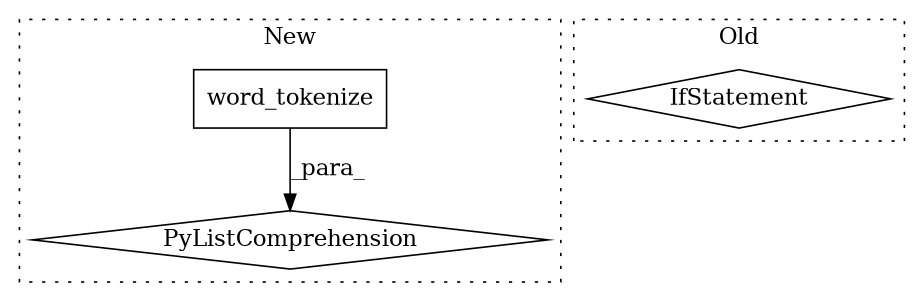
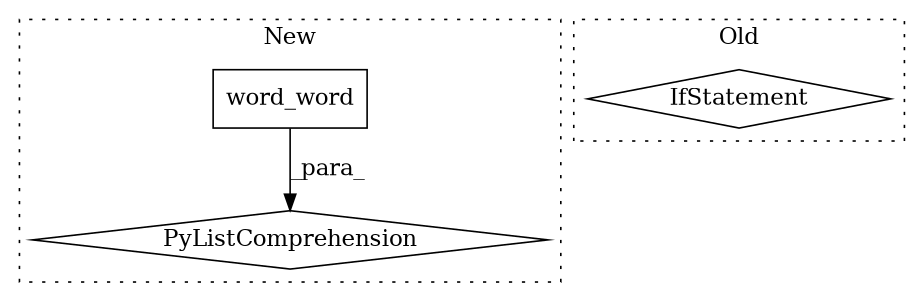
node "word_tokenize": label "word_tokenize" -> "word_word"
